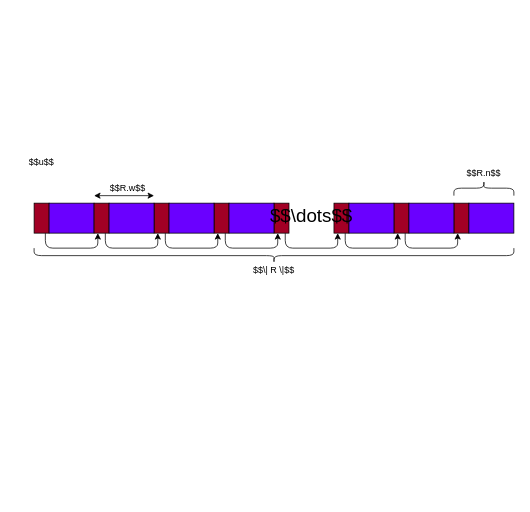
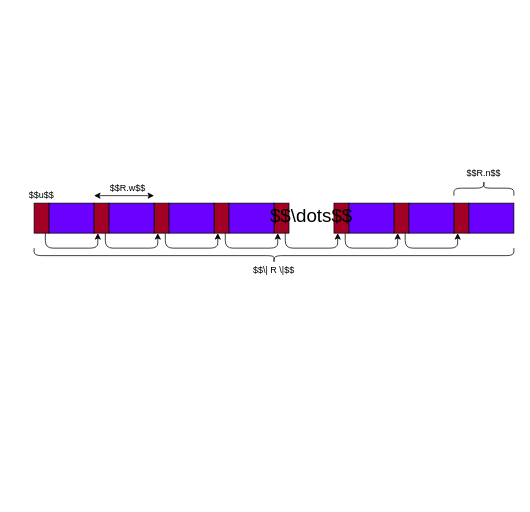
node "$$u$$": moved (42, 162) -> (42, 195)
